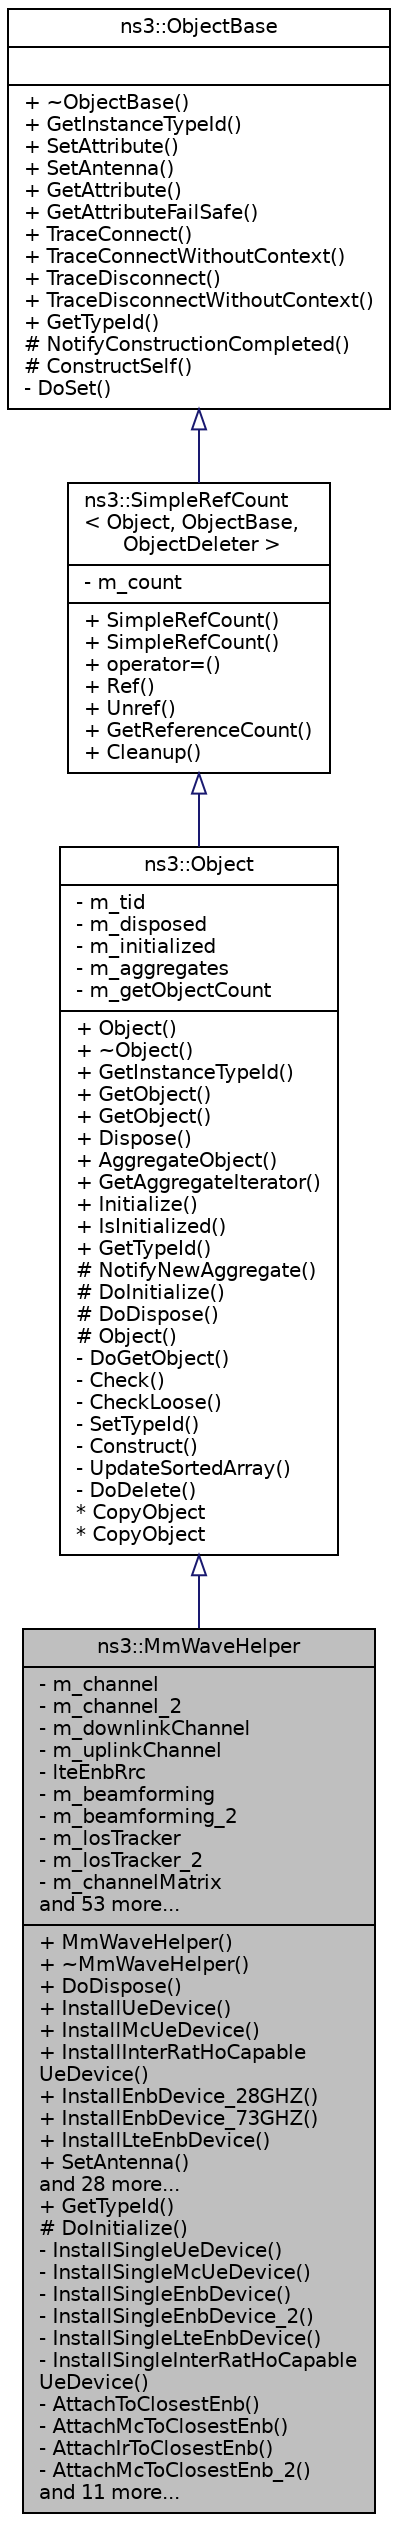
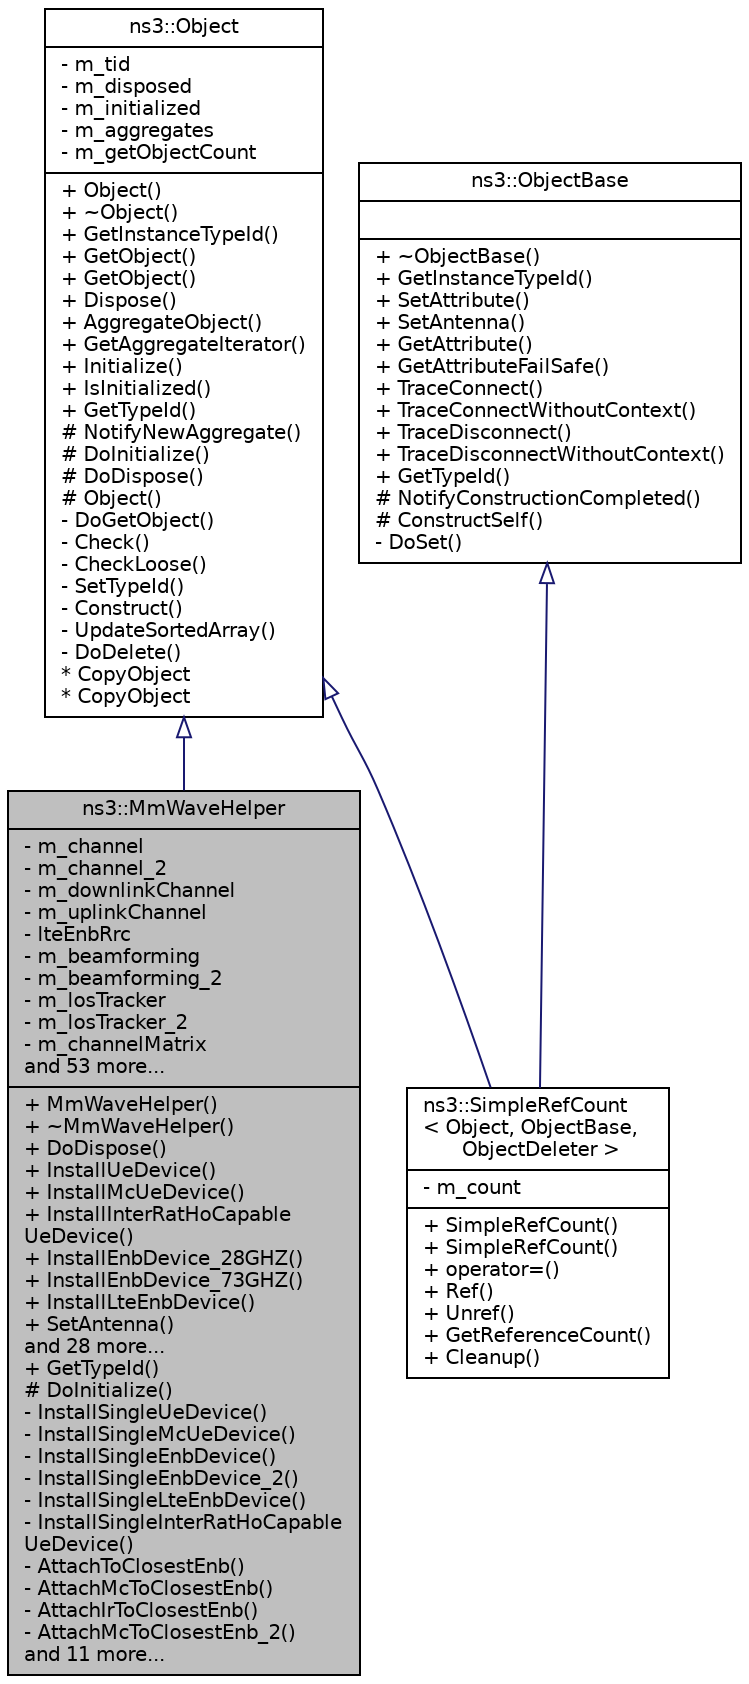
edge "ns3::Object" -> "ns3::SimpleRefCount": reversed
